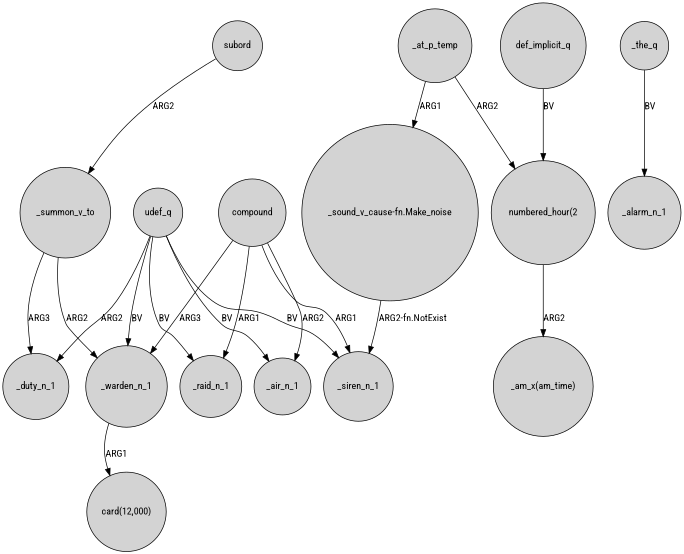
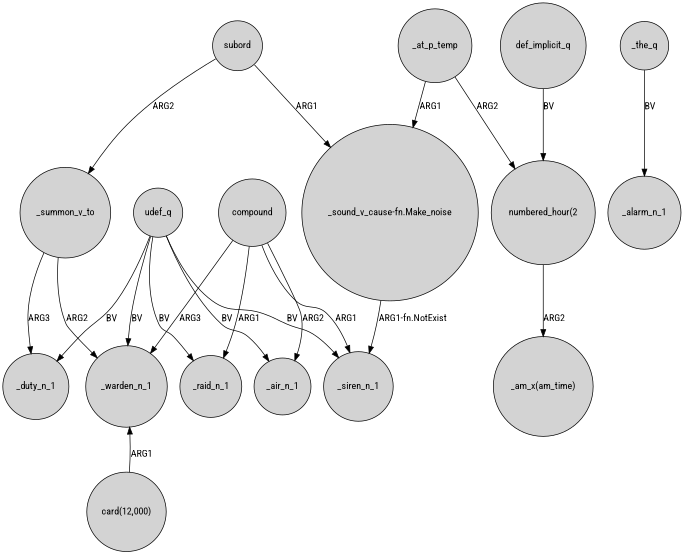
edge "subord" -> "_sound_v_cause-fn.Make_noise": added, label "ARG1"
edge "udef_q" -> "_duty_n_1": label "ARG2" -> "BV"
edge "_sound_v_cause-fn.Make_noise" -> "_siren_n_1": label "ARG2-fn.NotExist" -> "ARG1-fn.NotExist"
edge "_warden_n_1" -> "card(12,000)": reversed
